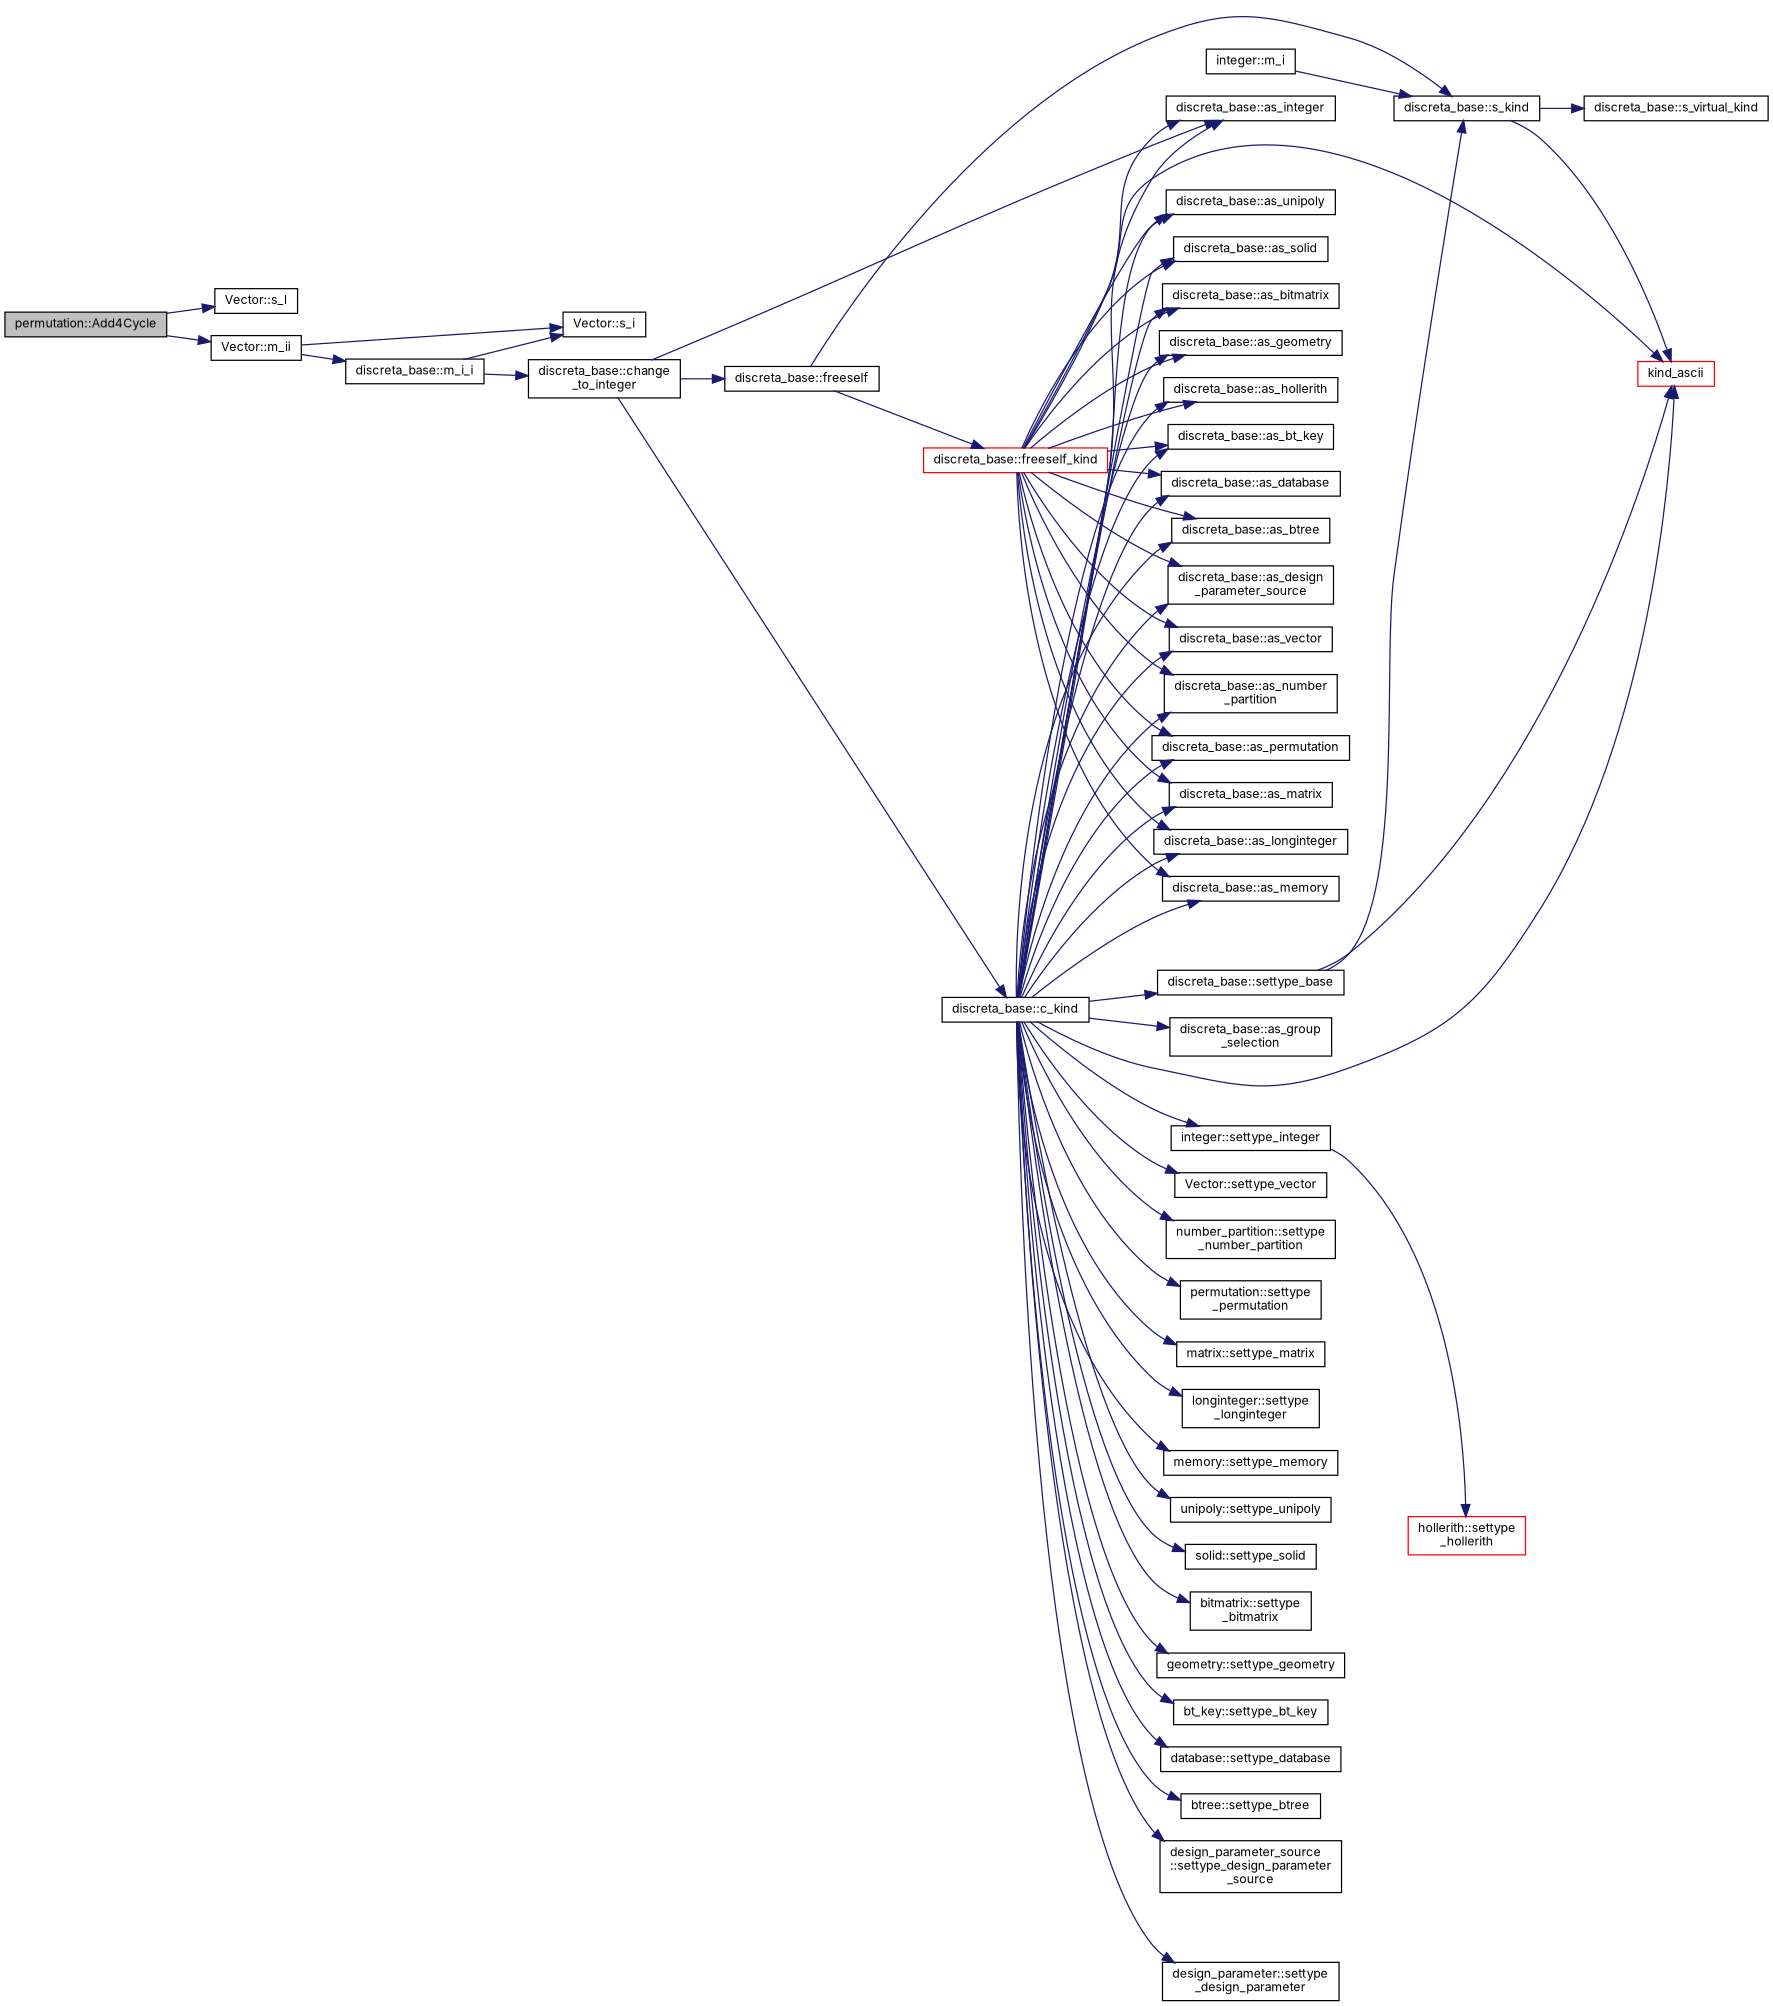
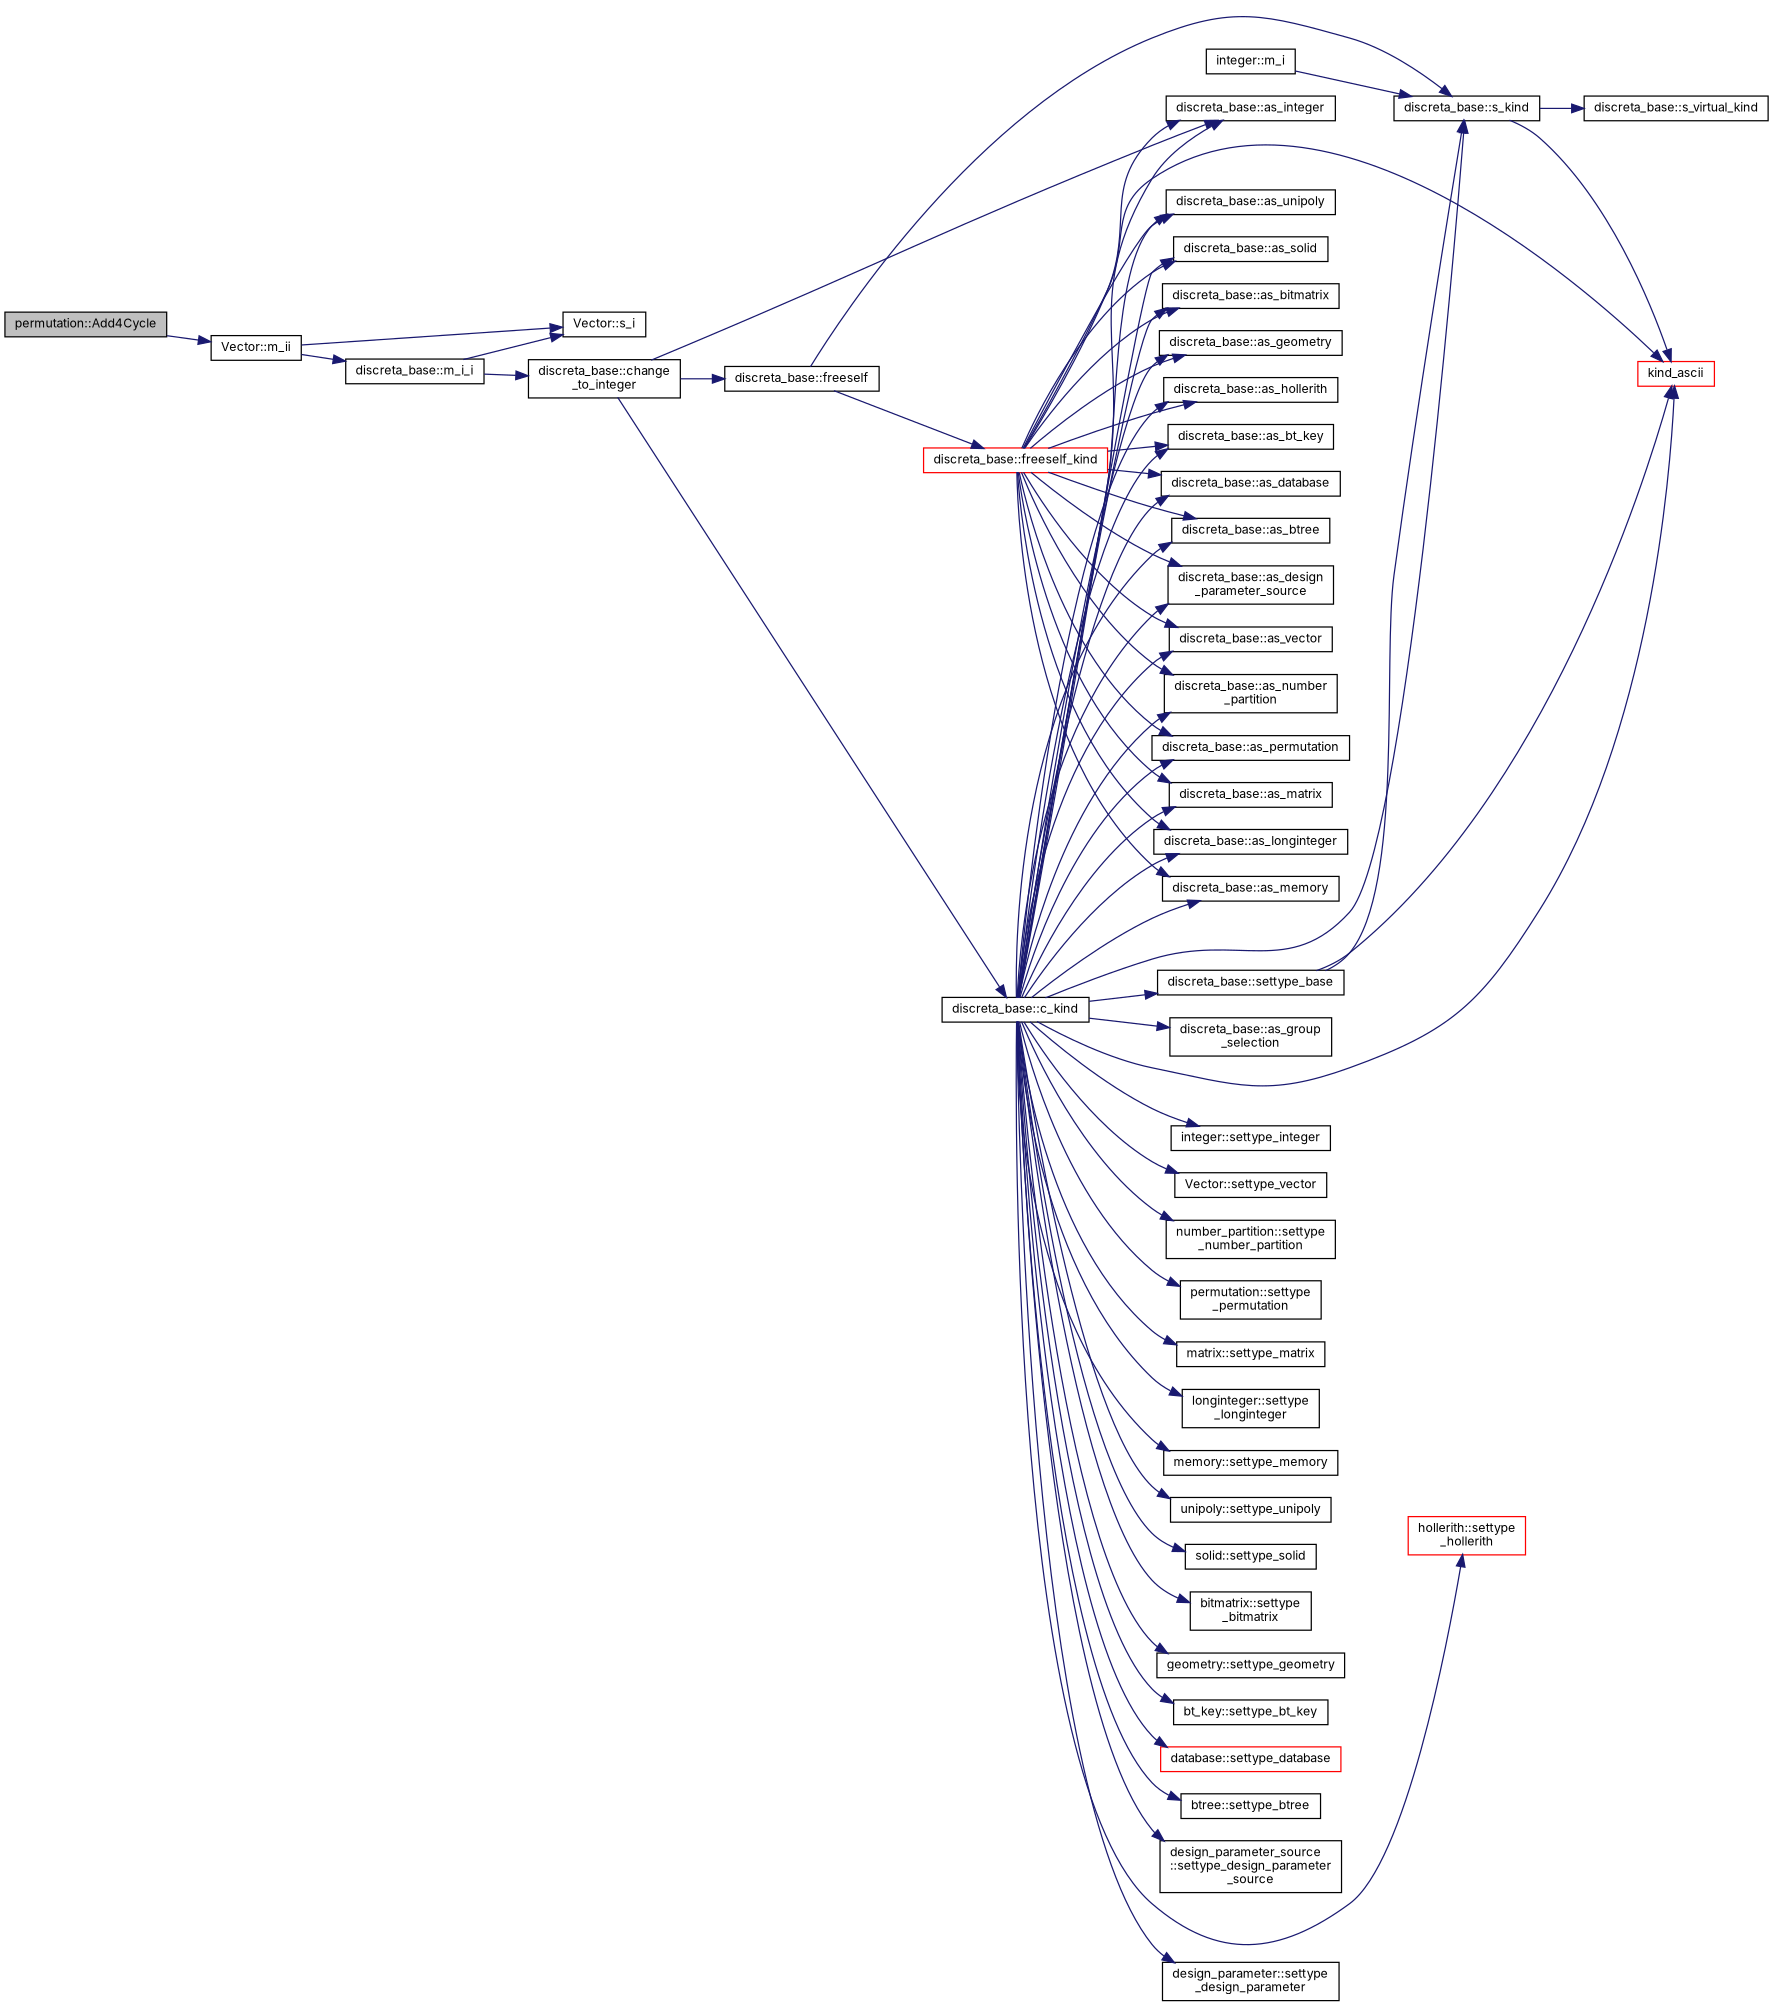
node "Vector::s_l": removed
edge "discreta_base::c_kind" -> "discreta_base::s_kind": added
edge "integer::settype_integer" -> "hollerith::settype _hollerith": now "discreta_base::c_kind" -> "hollerith::settype _hollerith"
node "database::settype_database": color black -> red
